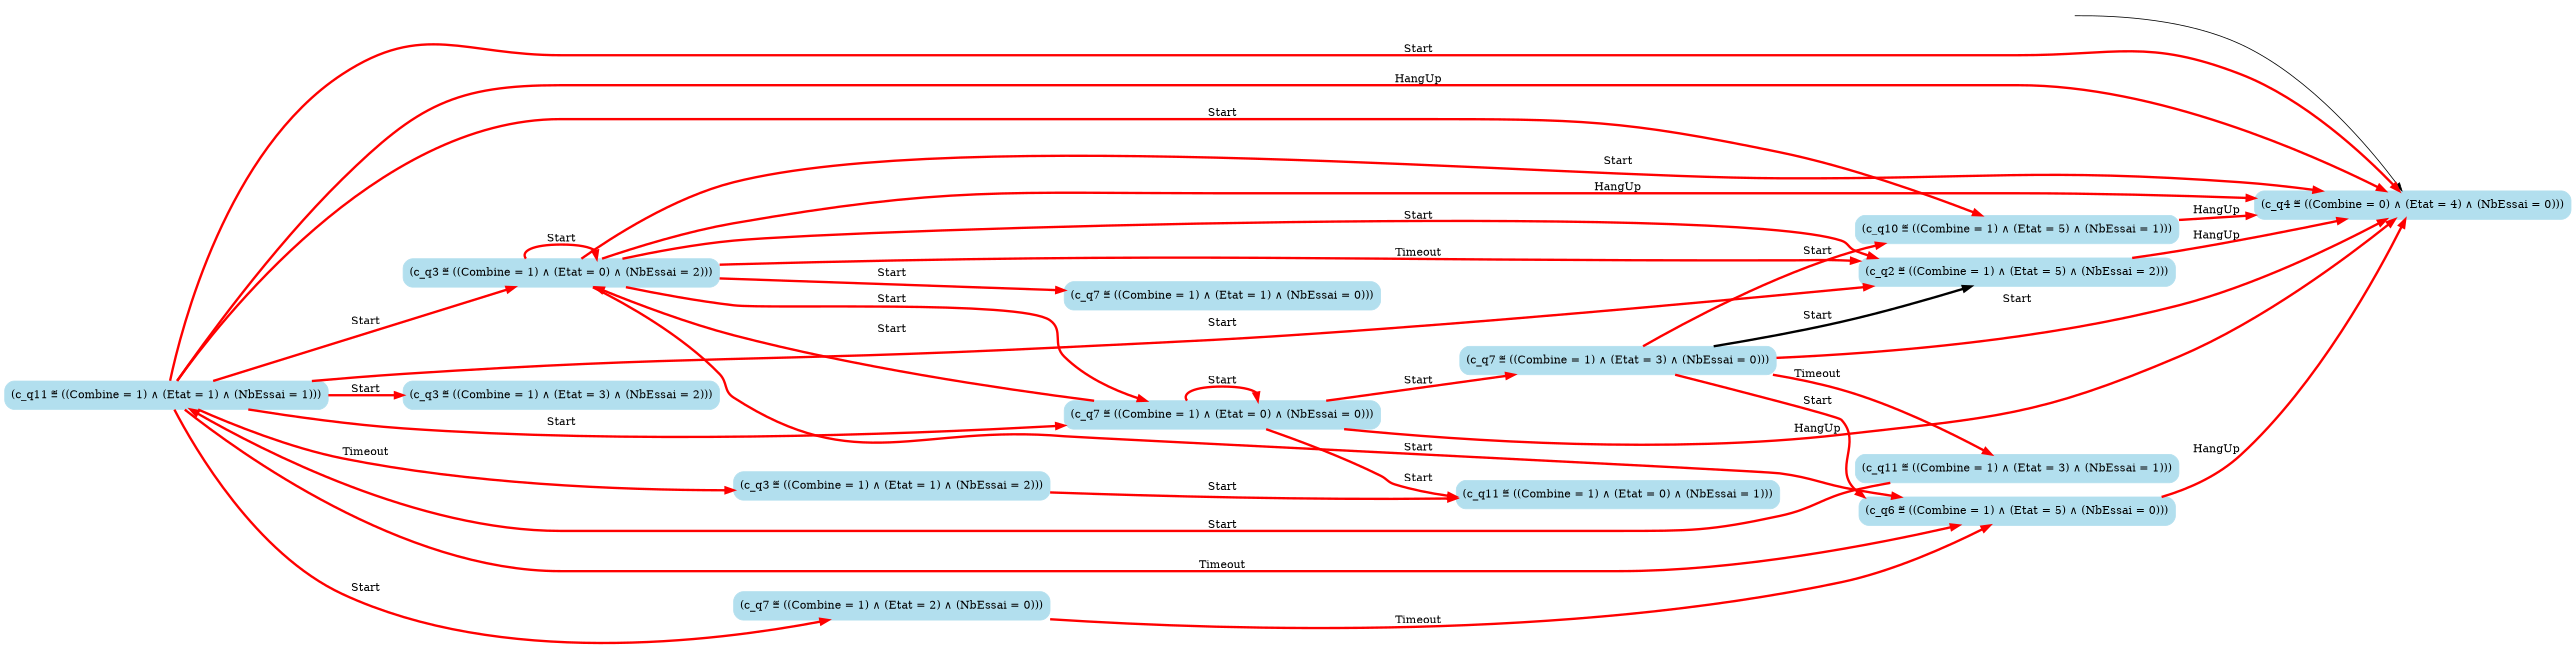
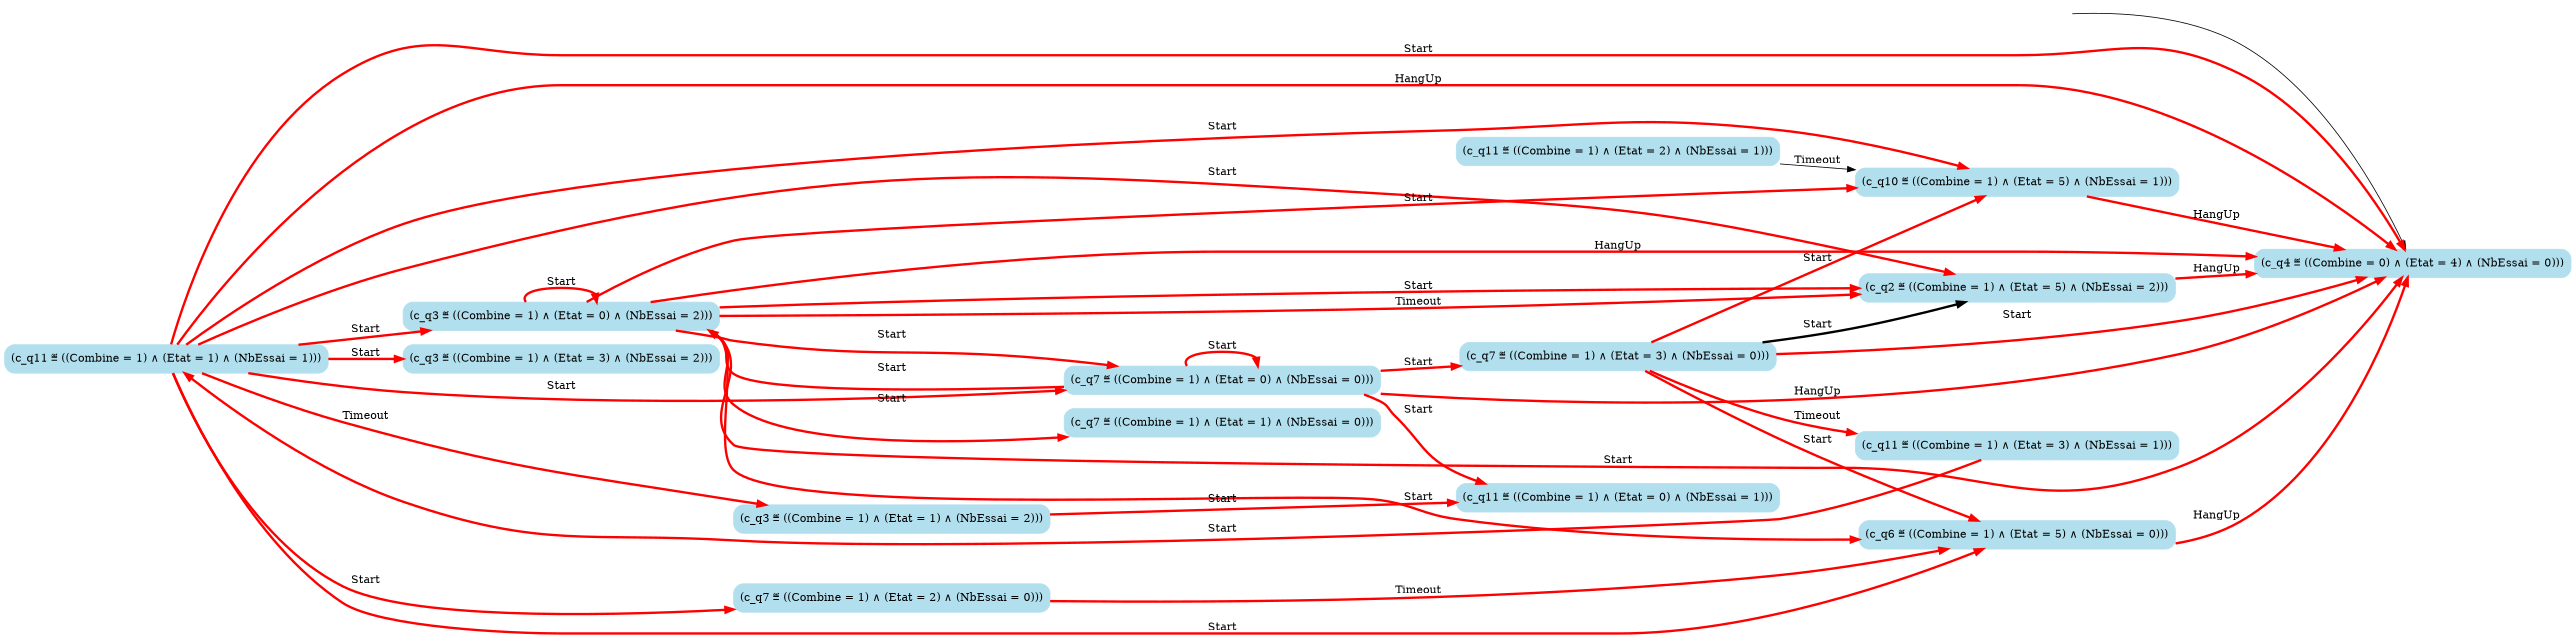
node "(c_q11 ≝ ((Combine = 1) ∧ (Etat = 2) ∧ (NbEssai = 1)))": added
edge "(c_q3 ≝ ((Combine = 1) ∧ (Etat = 0) ∧ (NbEssai = 2)))" -> "(c_q10 ≝ ((Combine = 1) ∧ (Etat = 5) ∧ (NbEssai = 1)))": added, label "Start"
edge "(c_q11 ≝ ((Combine = 1) ∧ (Etat = 1) ∧ (NbEssai = 1)))" -> "(c_q6 ≝ ((Combine = 1) ∧ (Etat = 5) ∧ (NbEssai = 0)))": label "Timeout" -> "Start"
